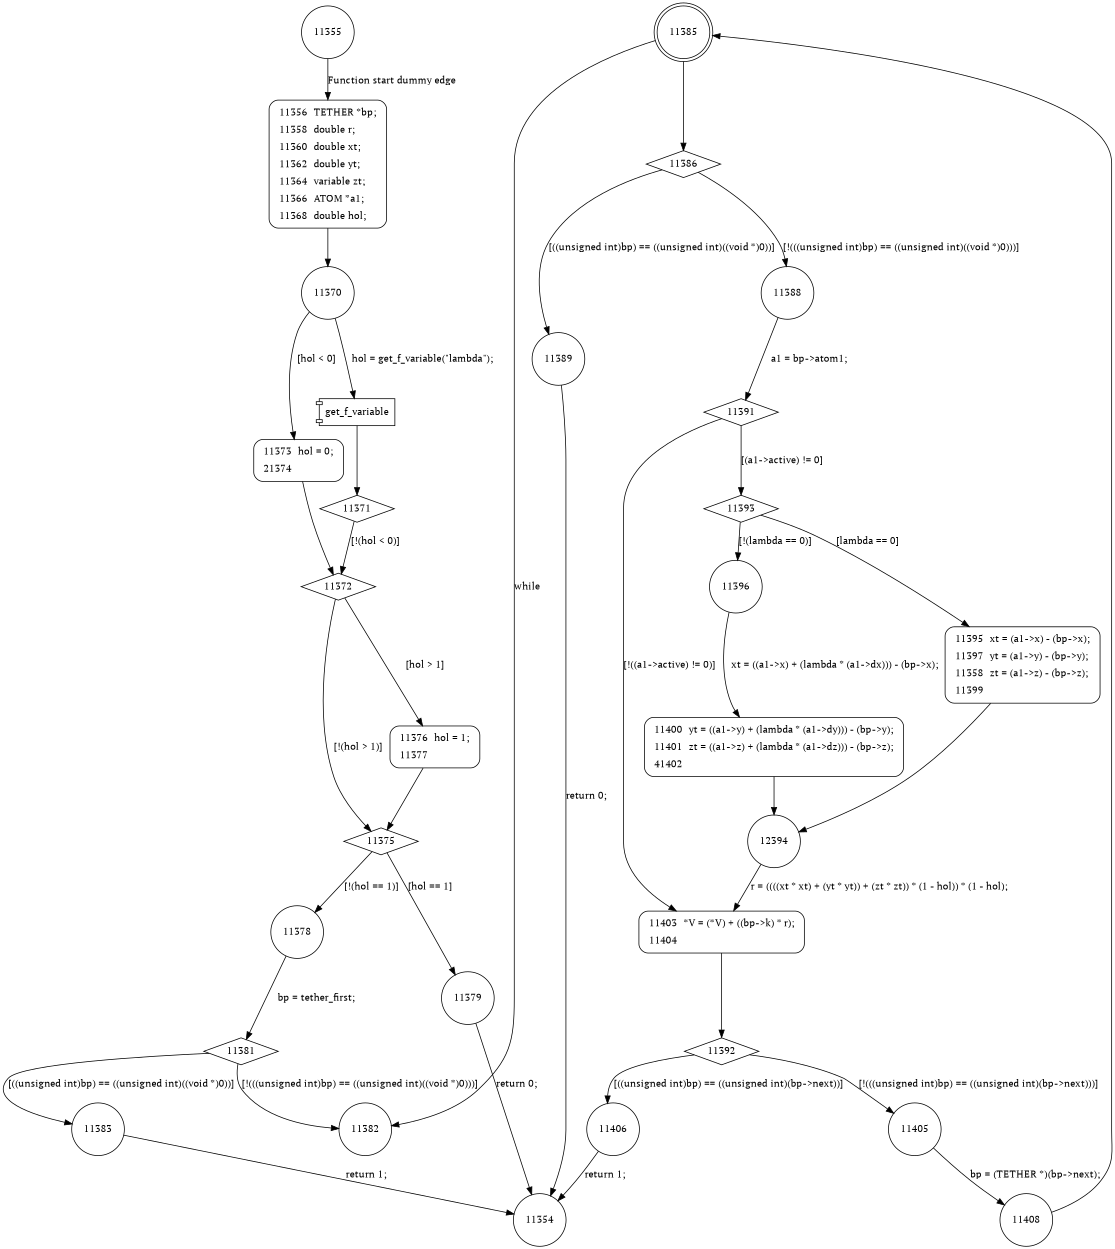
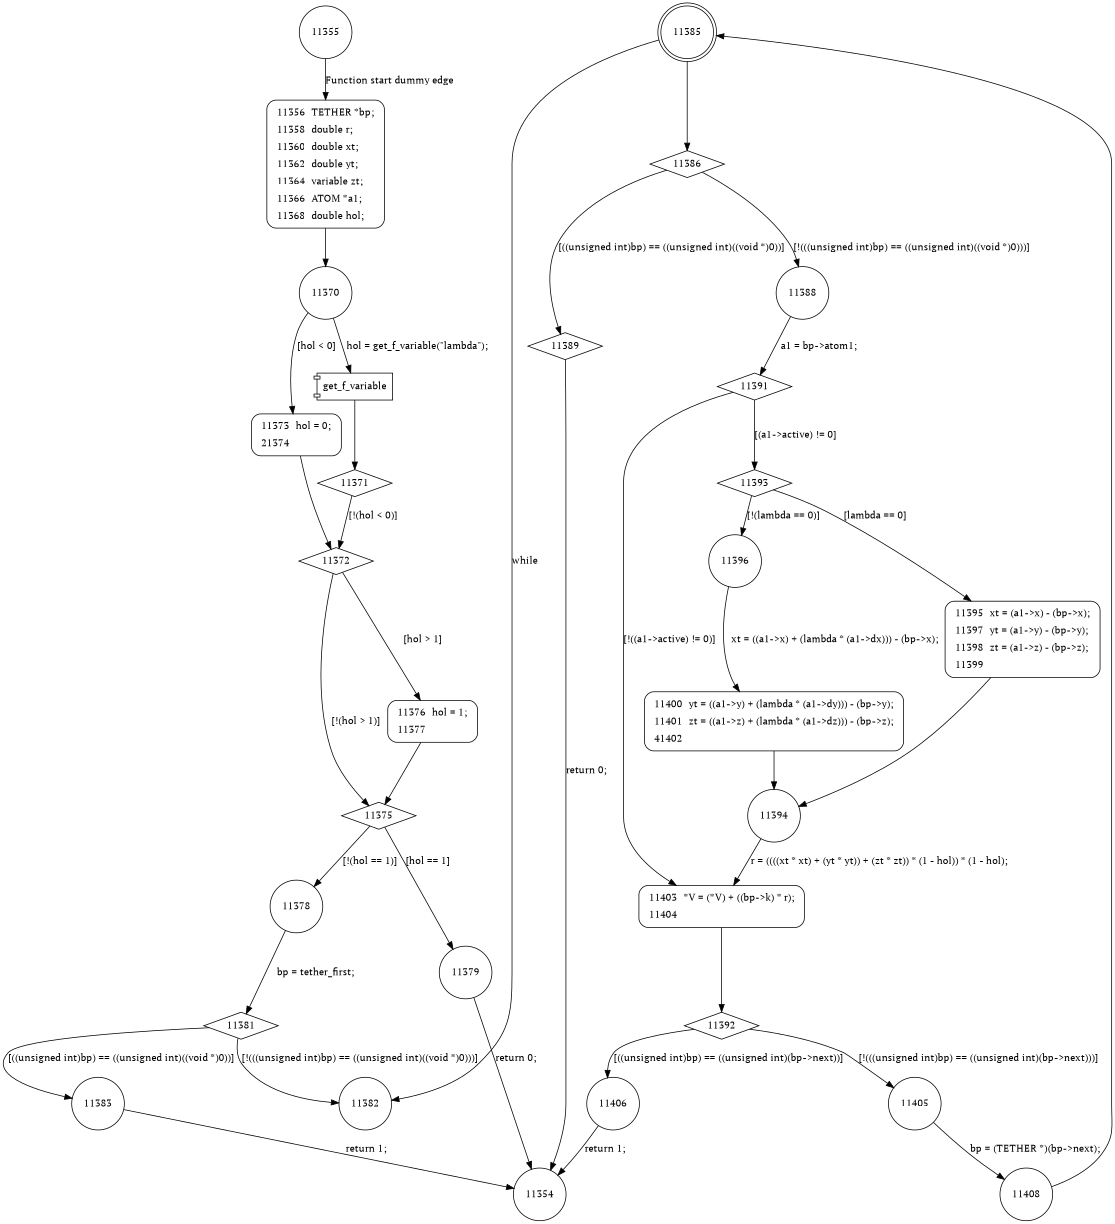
node "11389": shape circle -> diamond
node "11395": text "11358" -> "11398"
node "12394": label "12394" -> "11394"
